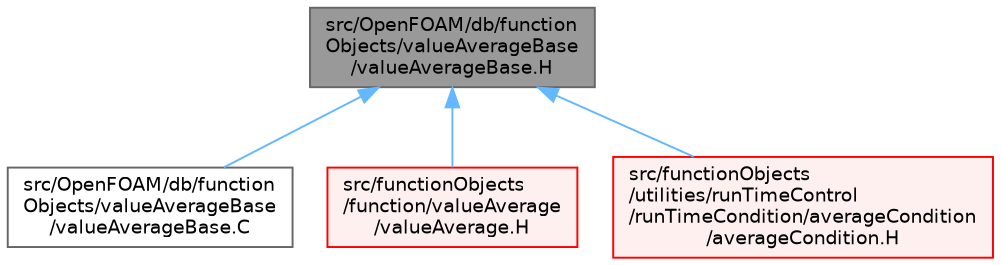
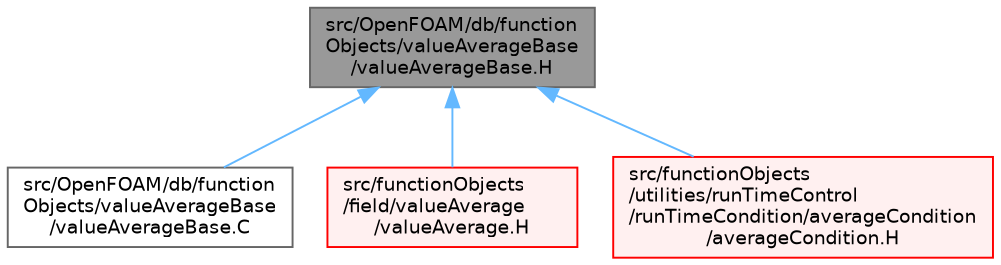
node "src/functionObjects /function/valueAverage /valueAverage.H": label "src/functionObjects /function/valueAverage /valueAverage.H" -> "src/functionObjects /field/valueAverage /valueAverage.H"
